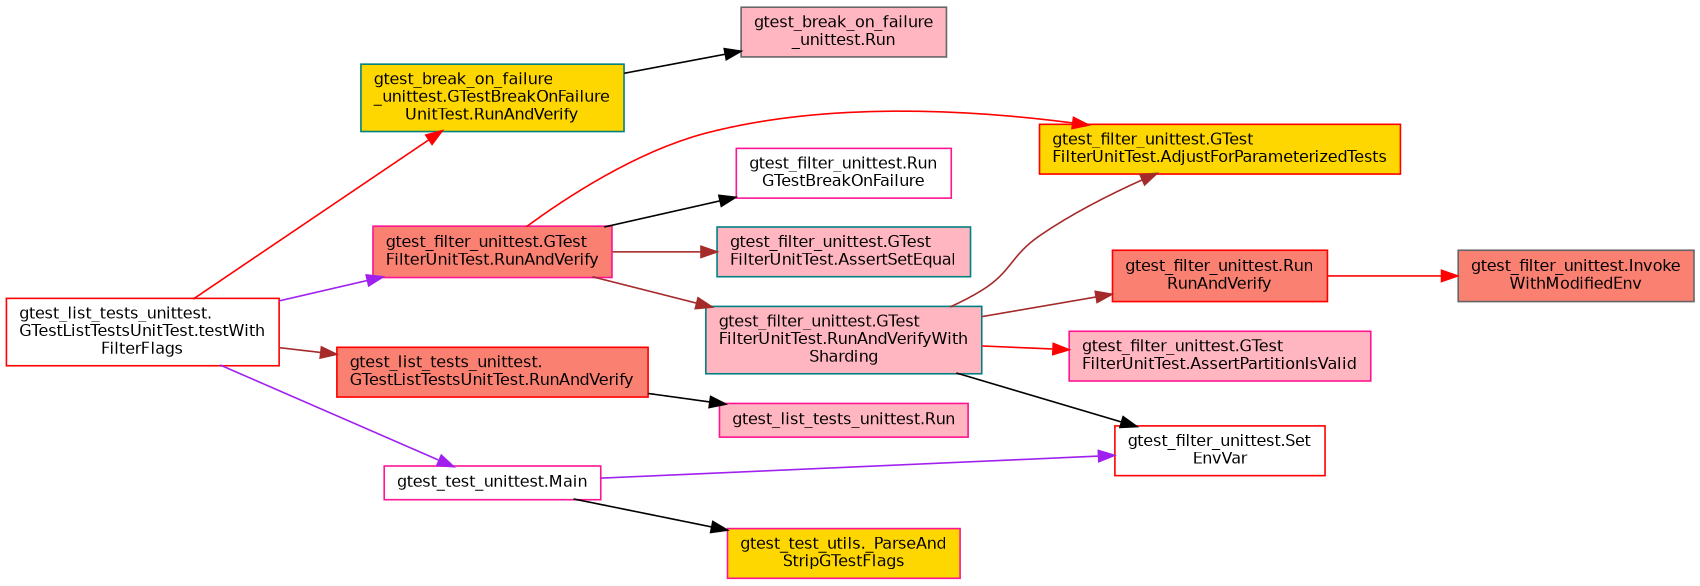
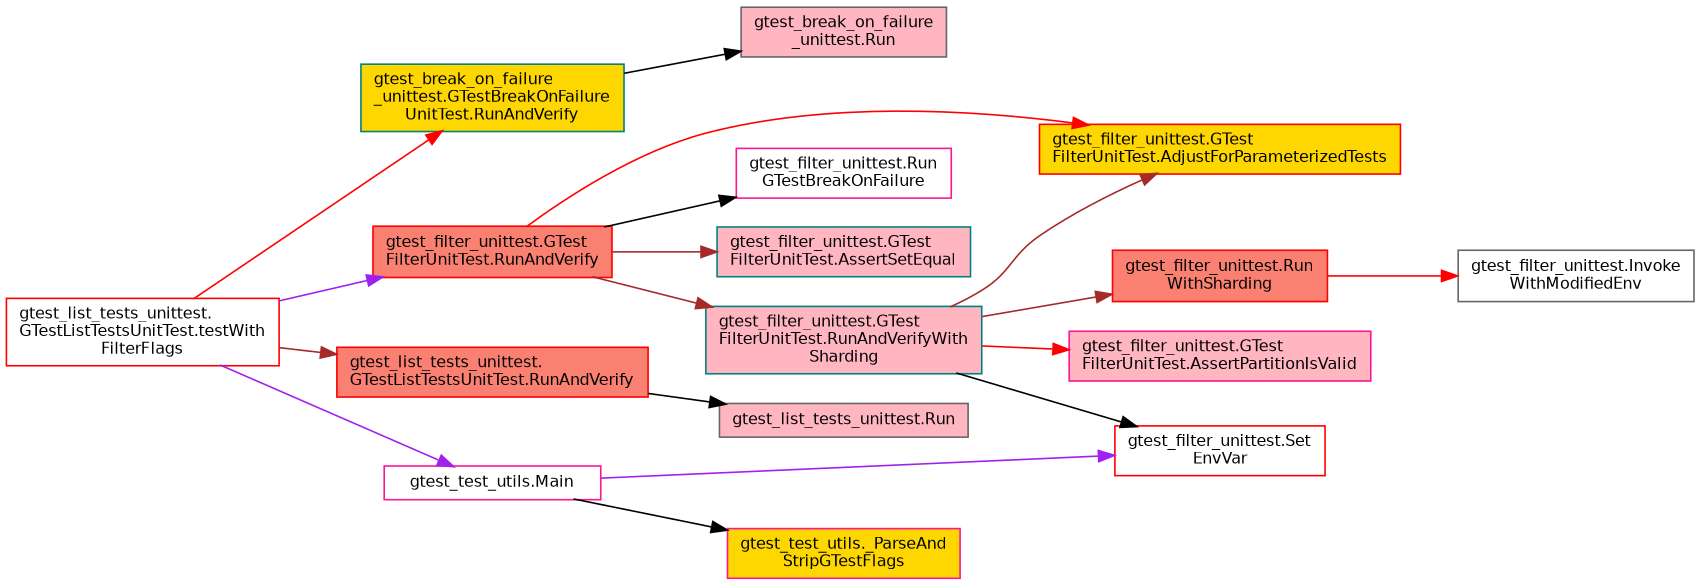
node "gtest_filter_unittest.GTest FilterUnitTest.RunAndVerify": color deeppink -> red
node "gtest_filter_unittest.Run RunAndVerify": label "gtest_filter_unittest.Run RunAndVerify" -> "gtest_filter_unittest.Run WithSharding"
node "gtest_filter_unittest.Invoke WithModifiedEnv": fillcolor salmon -> white
node "gtest_list_tests_unittest.Run": color deeppink -> gray40
node "gtest_test_unittest.Main": label "gtest_test_unittest.Main" -> "gtest_test_utils.Main"
